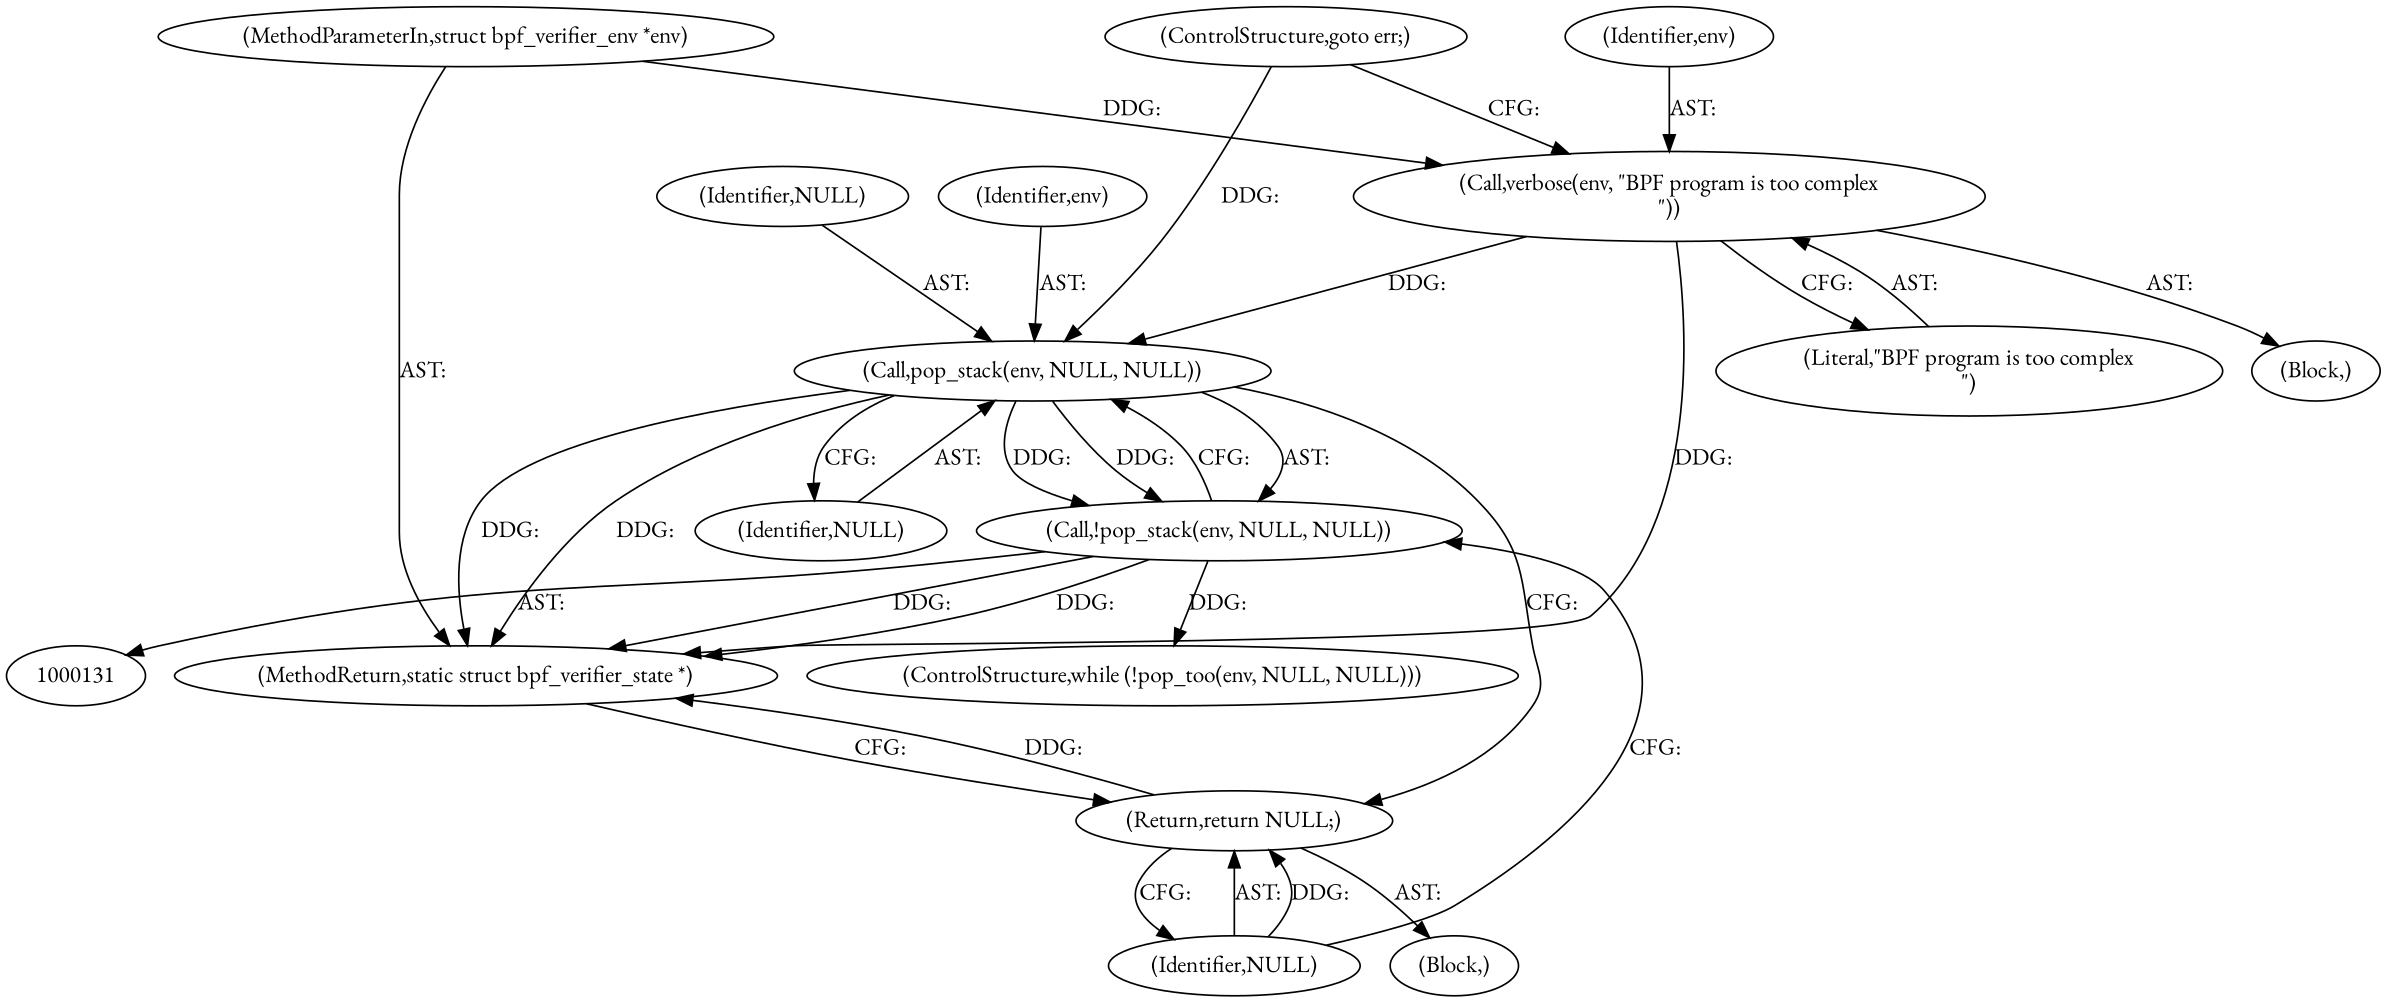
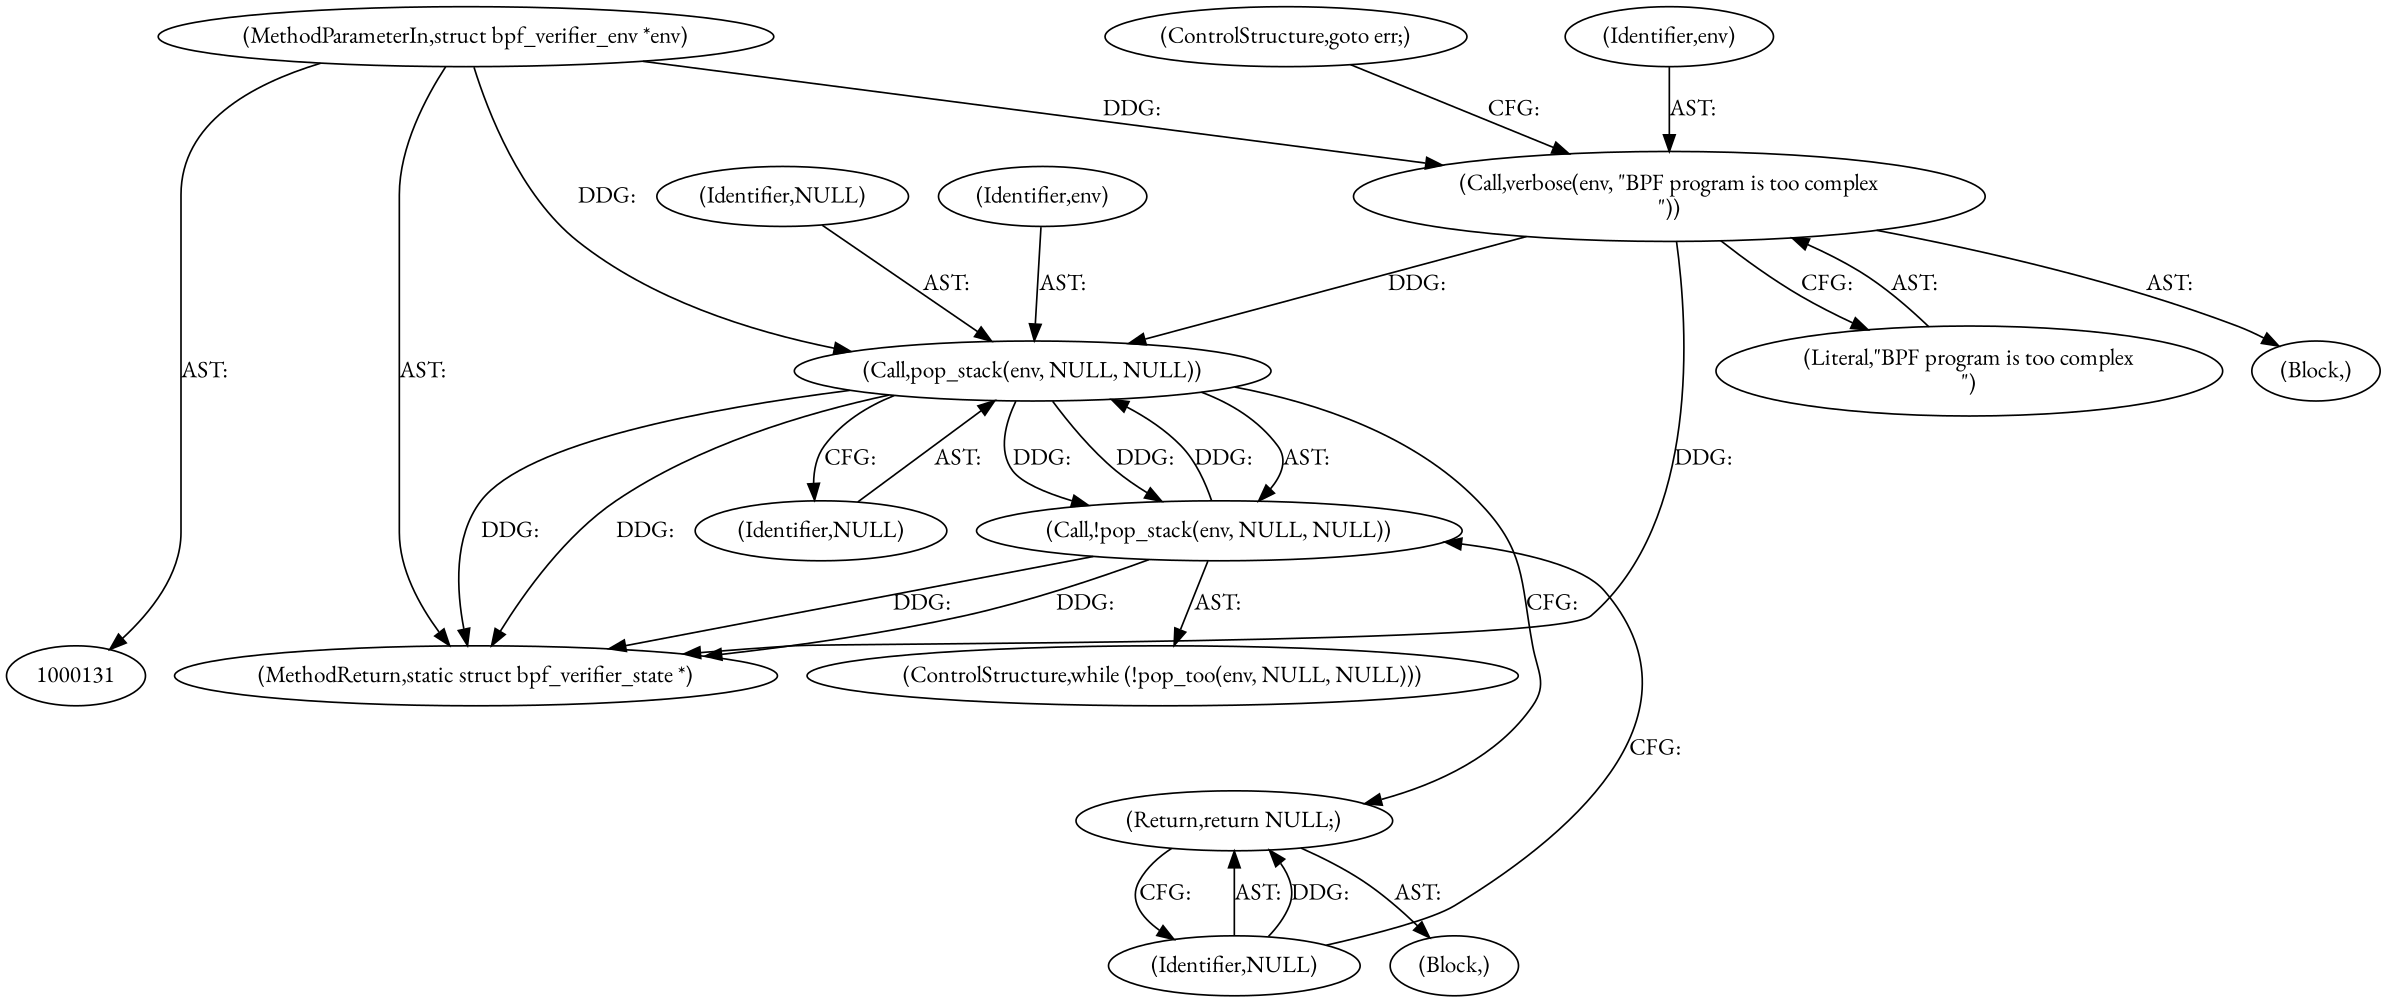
edge "(ControlStructure,goto err;)" -> "(Call,pop_stack(env, NULL, NULL))": now "(MethodParameterIn,struct bpf_verifier_env *env)" -> "(Call,pop_stack(env, NULL, NULL))"
edge "(Call,!pop_stack(env, NULL, NULL))" -> "(Call,pop_stack(env, NULL, NULL))": label "CFG: " -> "DDG: "
edge "(Call,!pop_stack(env, NULL, NULL))" -> "1000131": now "(MethodParameterIn,struct bpf_verifier_env *env)" -> "1000131"
edge "(Call,!pop_stack(env, NULL, NULL))" -> "(ControlStructure,while (!pop_too(env, NULL, NULL)))": label "DDG: " -> "AST: "
edge "(Return,return NULL;)" -> "(MethodReturn,static struct bpf_verifier_state *)": removed, label "DDG:"
edge "(MethodReturn,static struct bpf_verifier_state *)" -> "(Return,return NULL;)": removed, label "CFG:"
